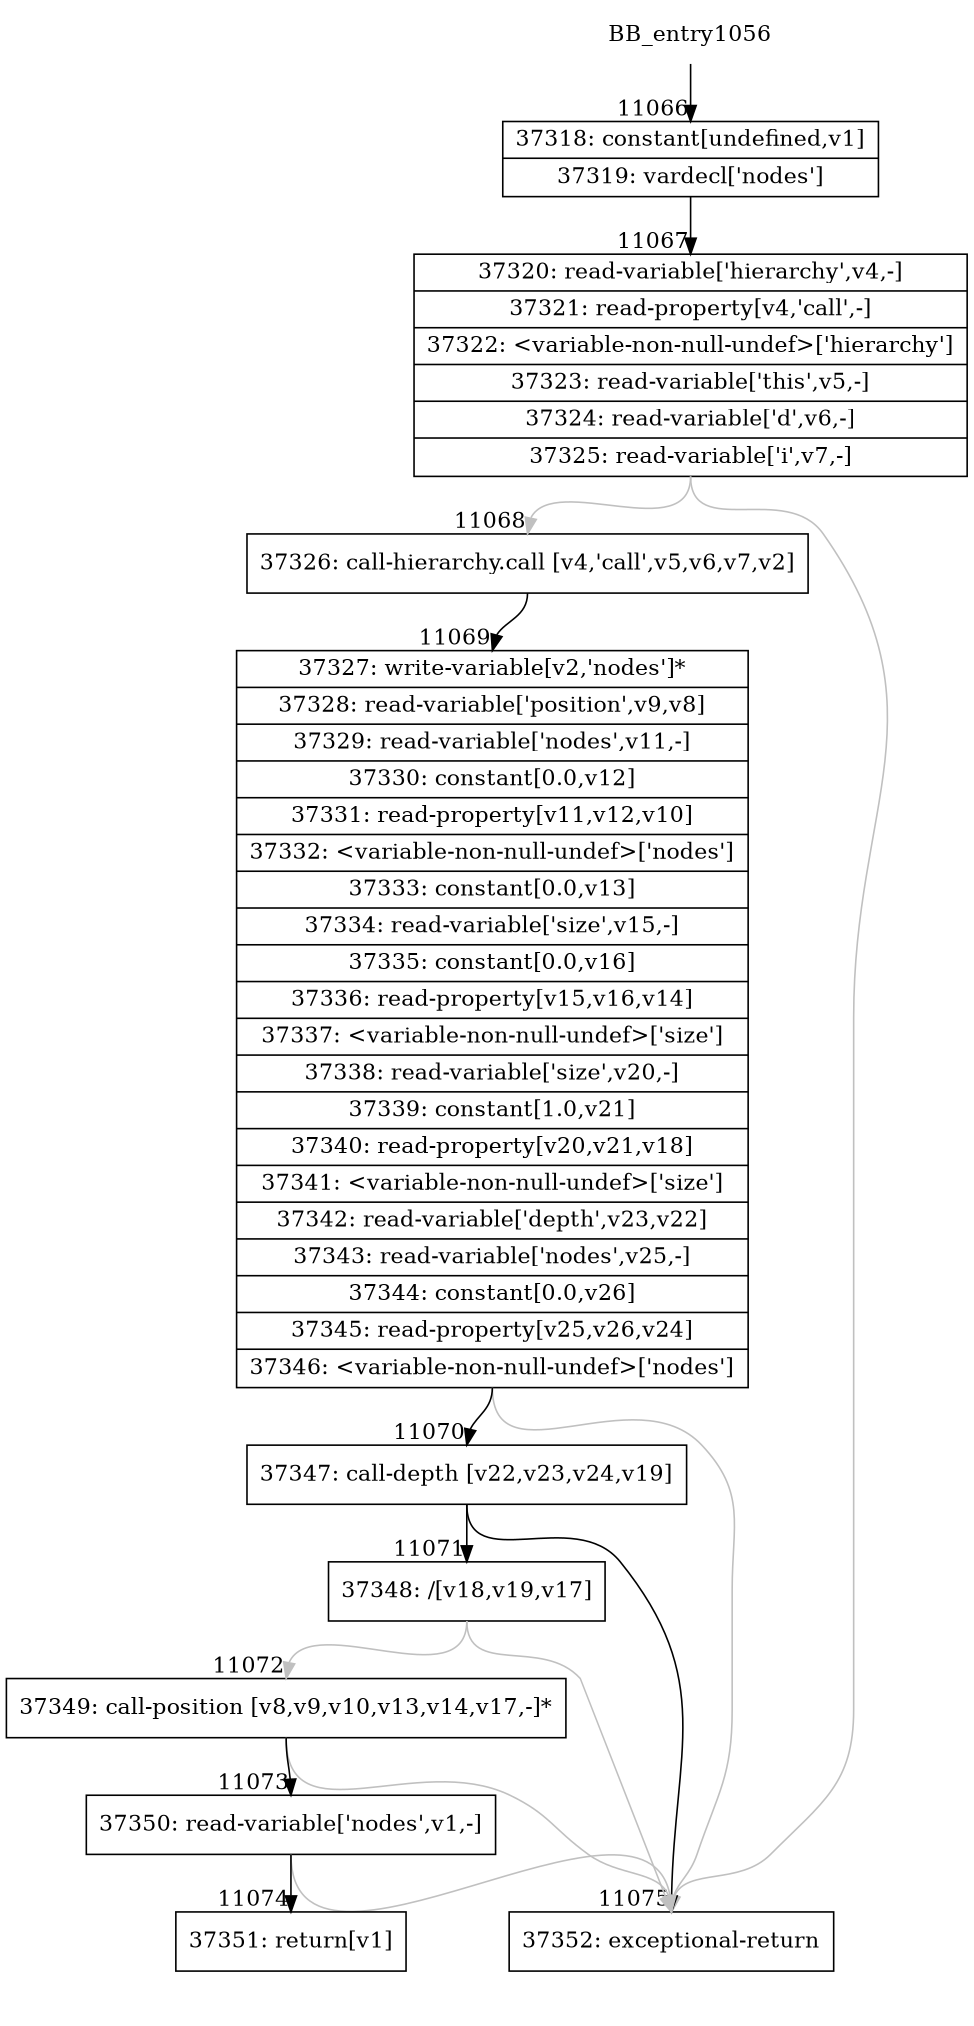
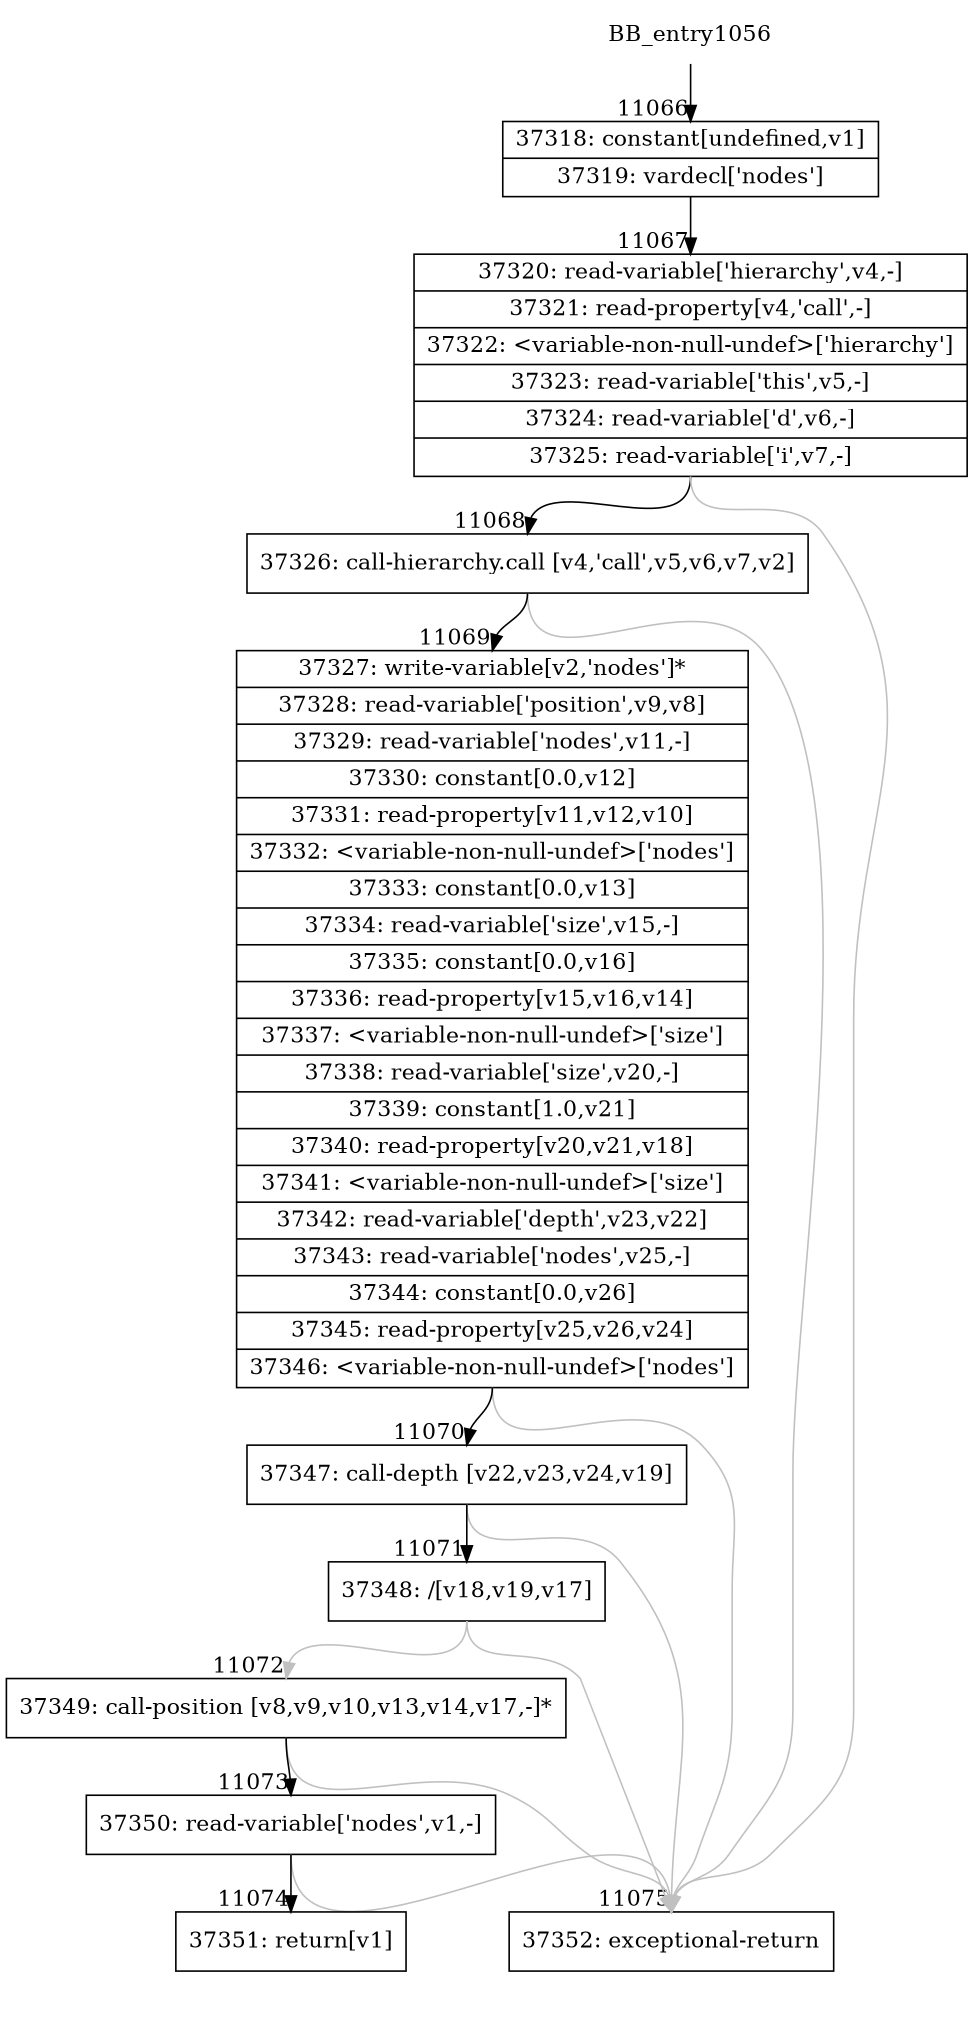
edge "37320: read-variable['hierarchy',v4,-]" -> "37326: call-hierarchy.call [v4,'call',v5,v6,v7,v2]": color gray -> black
edge "37326: call-hierarchy.call [v4,'call',v5,v6,v7,v2]" -> "37352: exceptional-return": added
edge "37347: call-depth [v22,v23,v24,v19]" -> "37352: exceptional-return": color black -> gray
